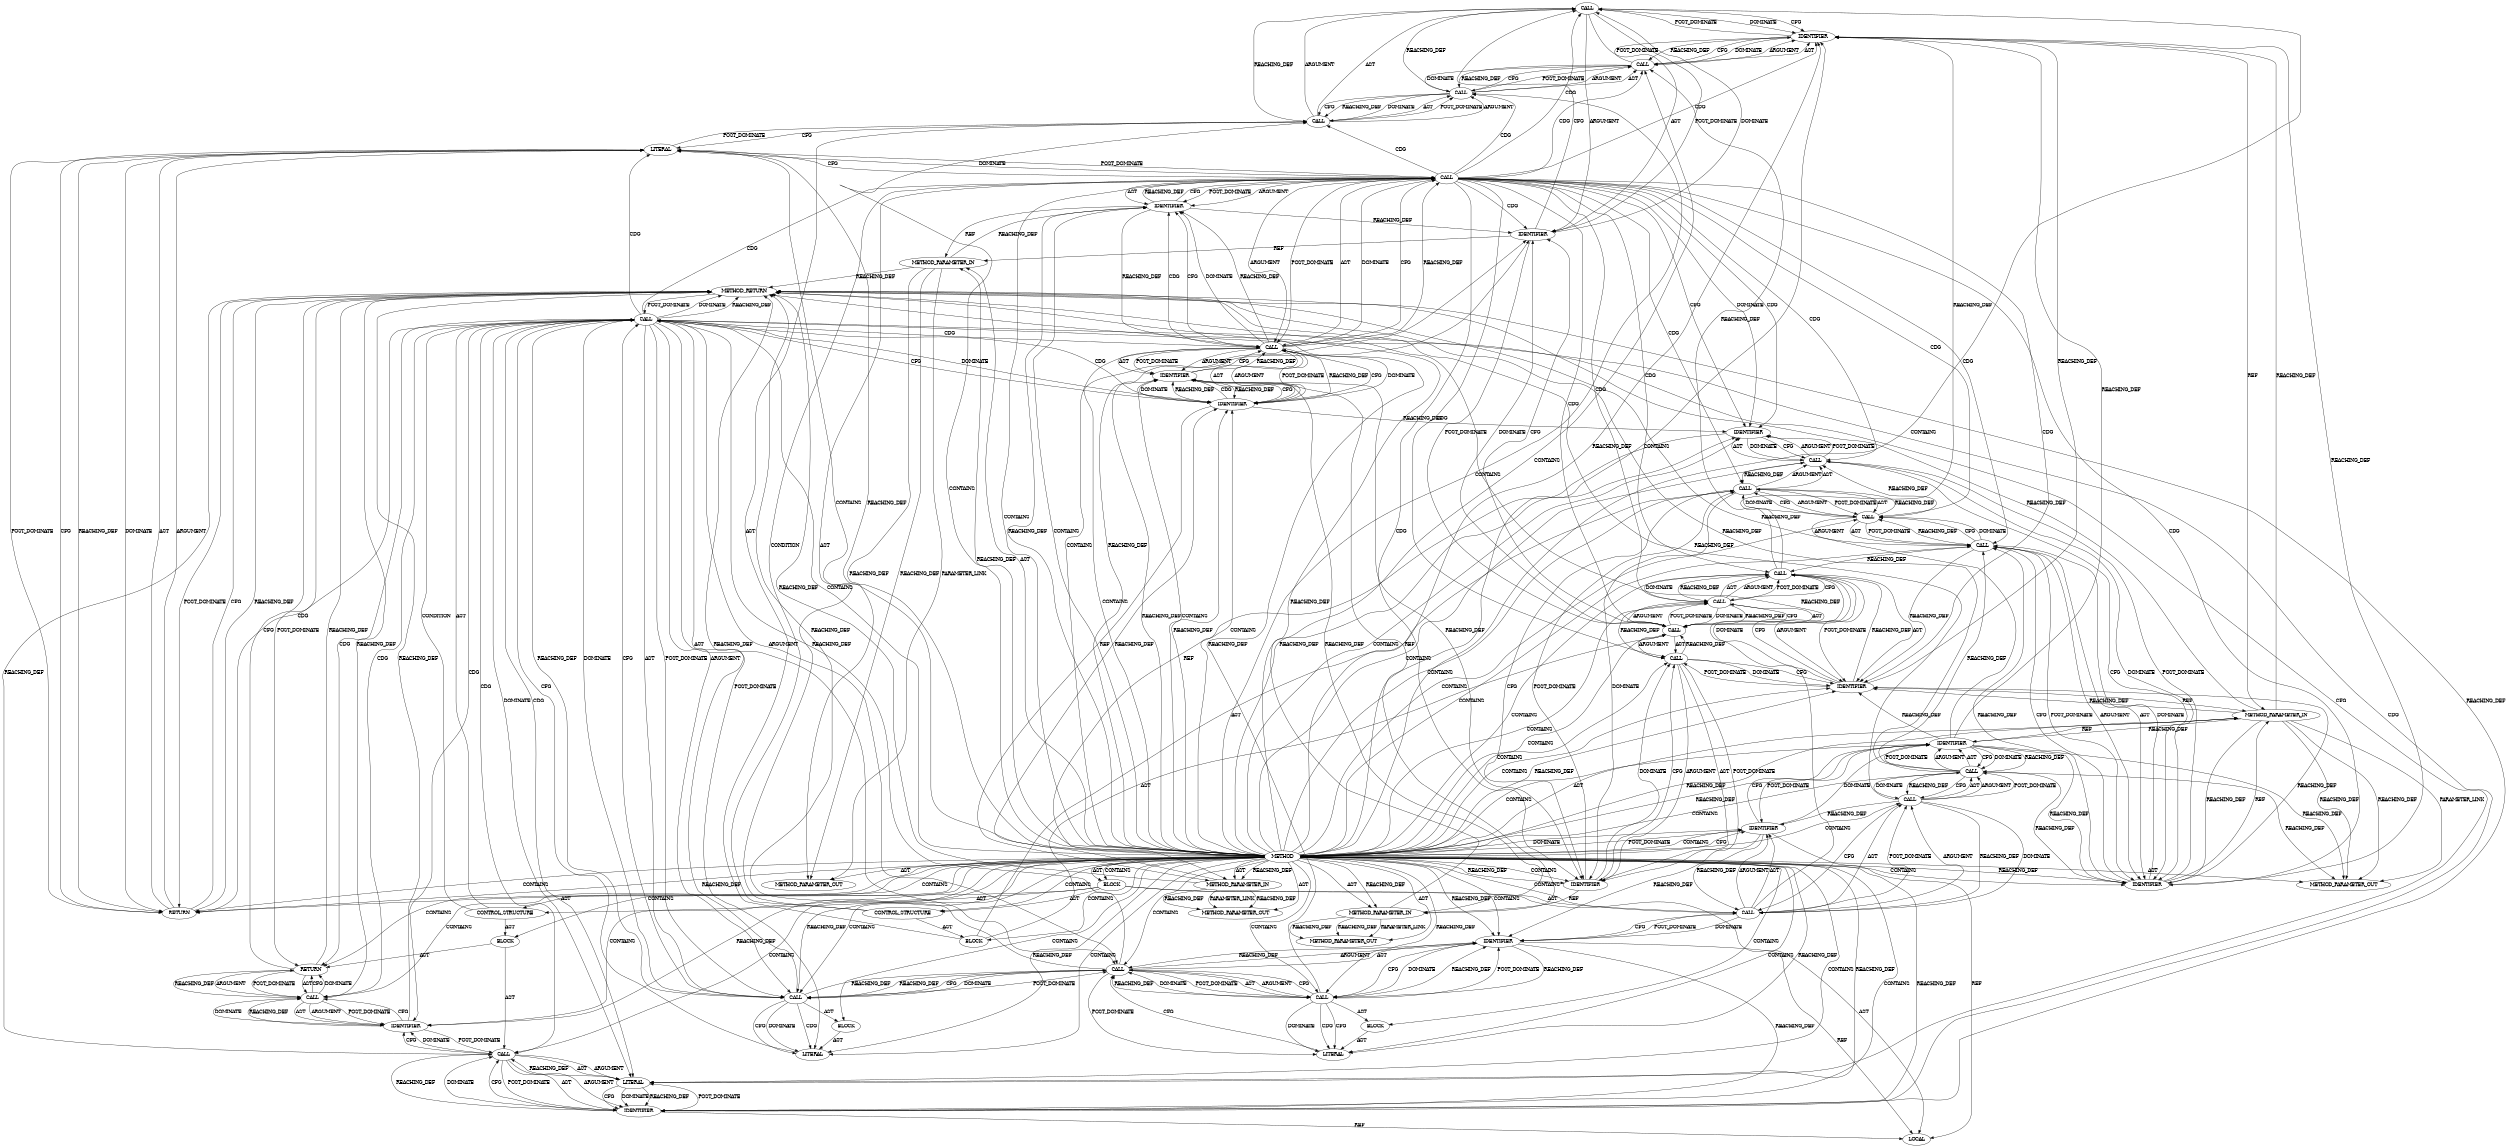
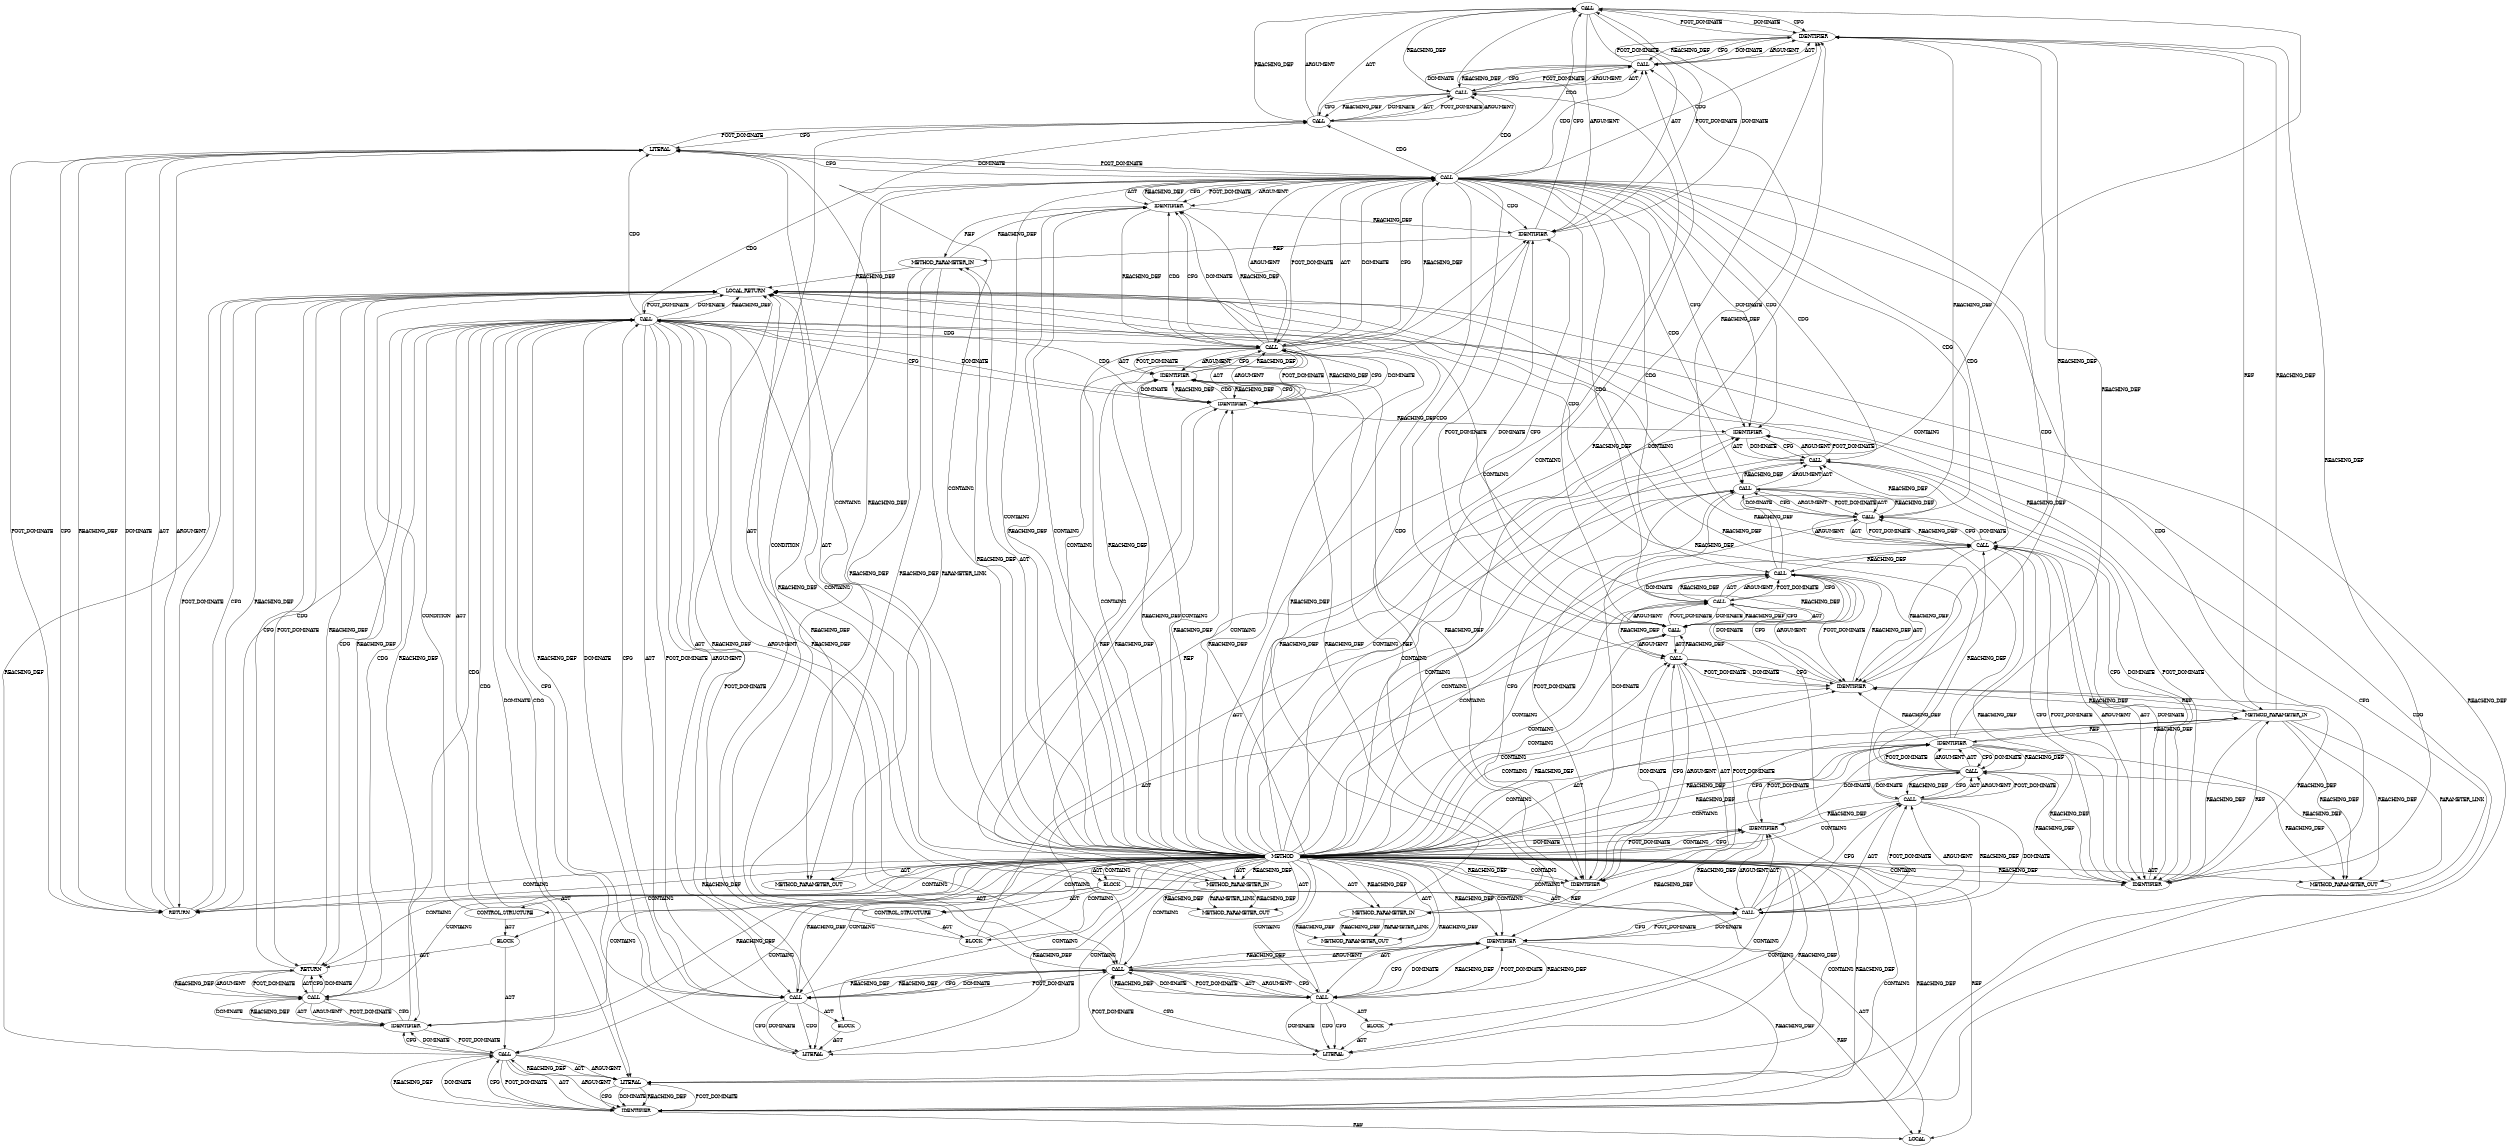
node "METHOD_RETURN": label "METHOD_RETURN" -> "LOCAL_RETURN"
